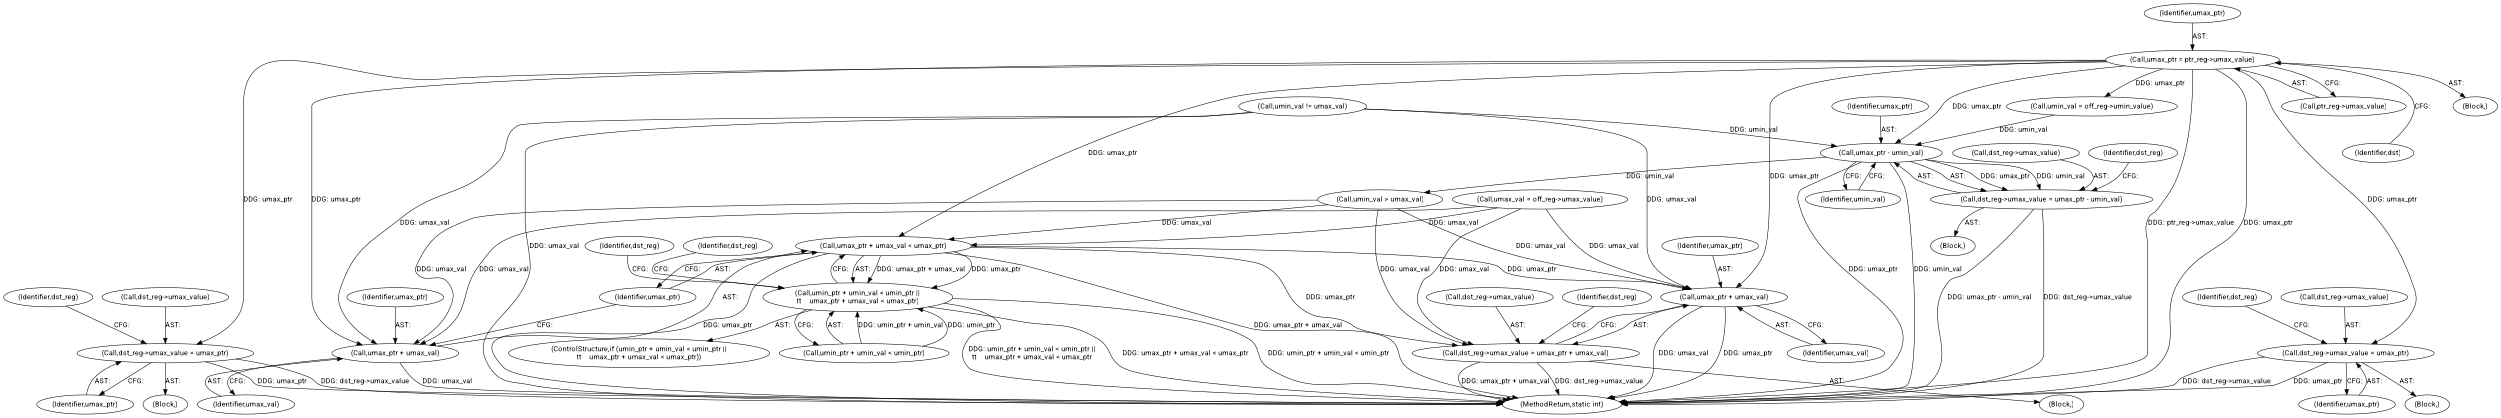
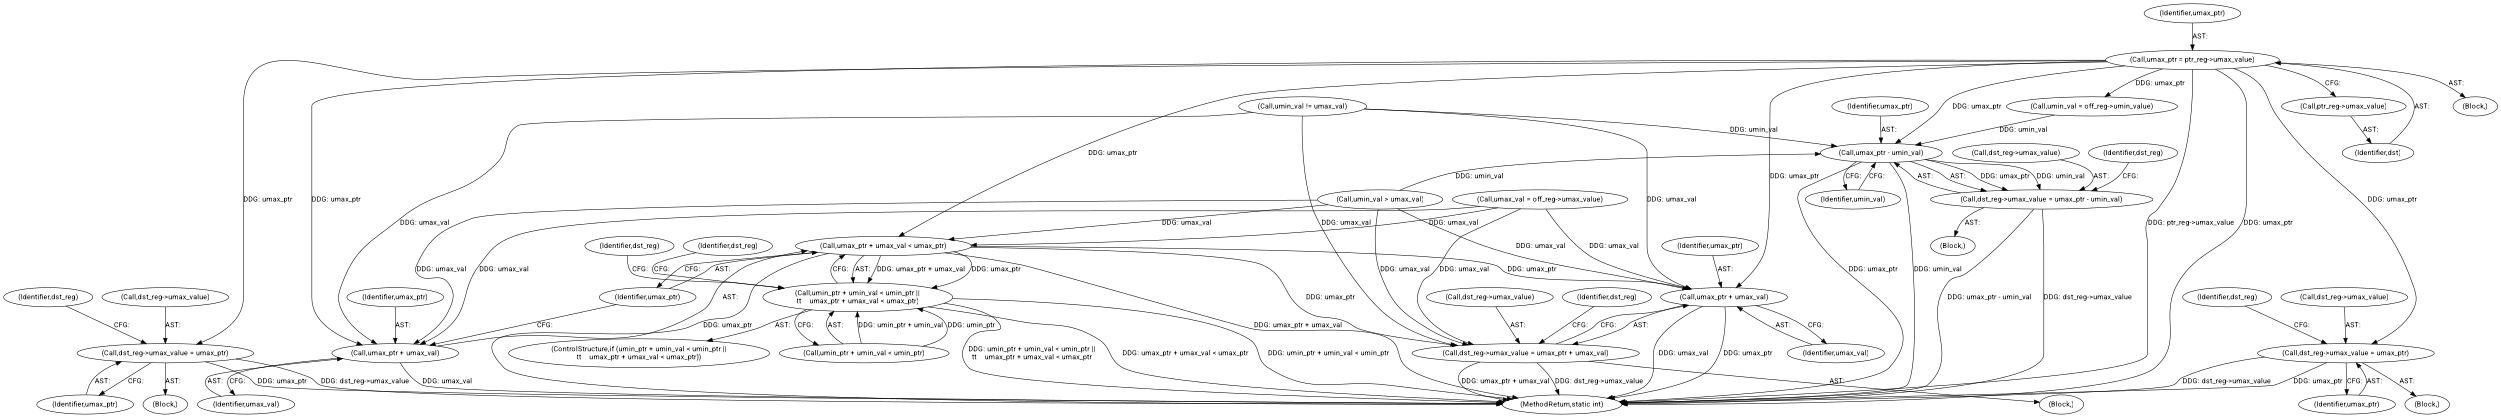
edge "(Call,ptr_reg->umax_value)" -> "(Call,umax_ptr = ptr_reg->umax_value)": now "(Call,ptr_reg->umax_value)" -> "(Identifier,dst)"
edge "(Identifier,dst)" -> "(Call,umax_ptr = ptr_reg->umax_value)": label "CFG: " -> "AST: "
edge "(Call,umax_ptr - umin_val)" -> "(Call,umin_val > umax_val)": reversed
edge "(Call,umin_val != umax_val)" -> "(MethodReturn,static int)": now "(Call,umin_val != umax_val)" -> "(Call,dst_reg->umax_value = umax_ptr + umax_val)"
